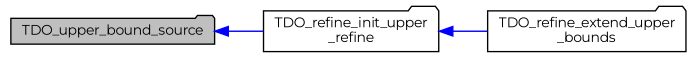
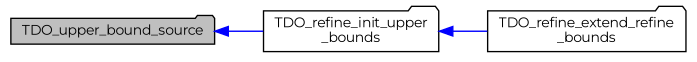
node "TDO_refine_init_upper _refine": label "TDO_refine_init_upper _refine" -> "TDO_refine_init_upper _bounds"
node "TDO_refine_extend_upper _bounds": label "TDO_refine_extend_upper _bounds" -> "TDO_refine_extend_refine _bounds"
